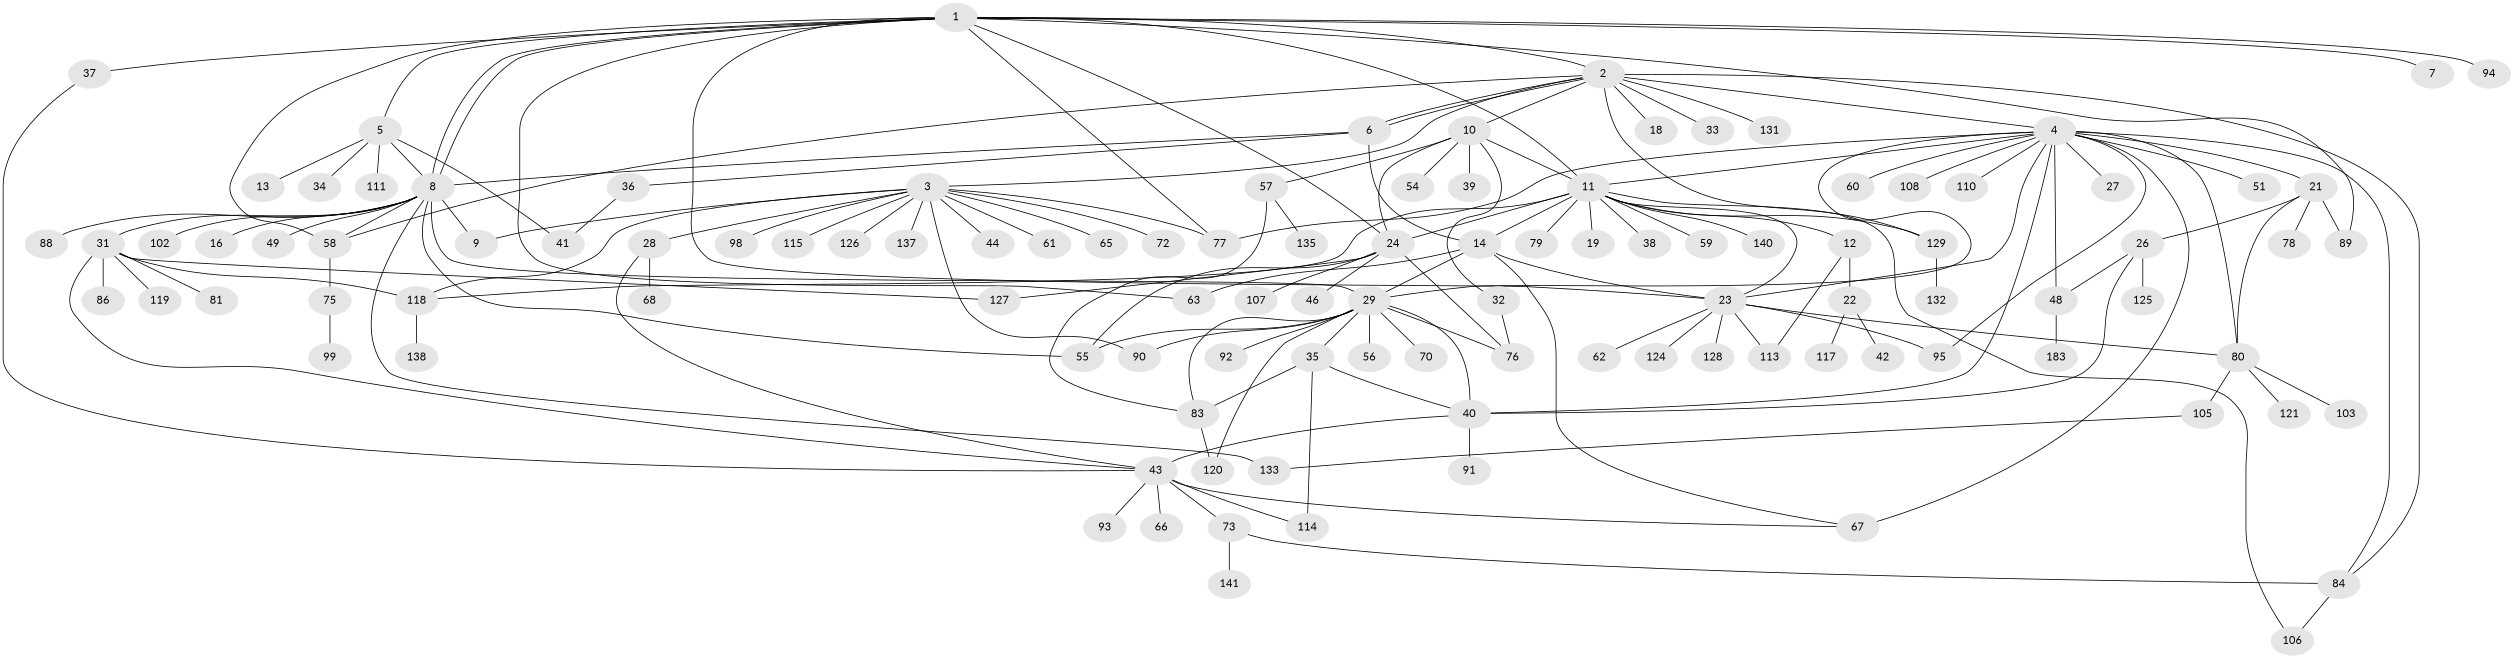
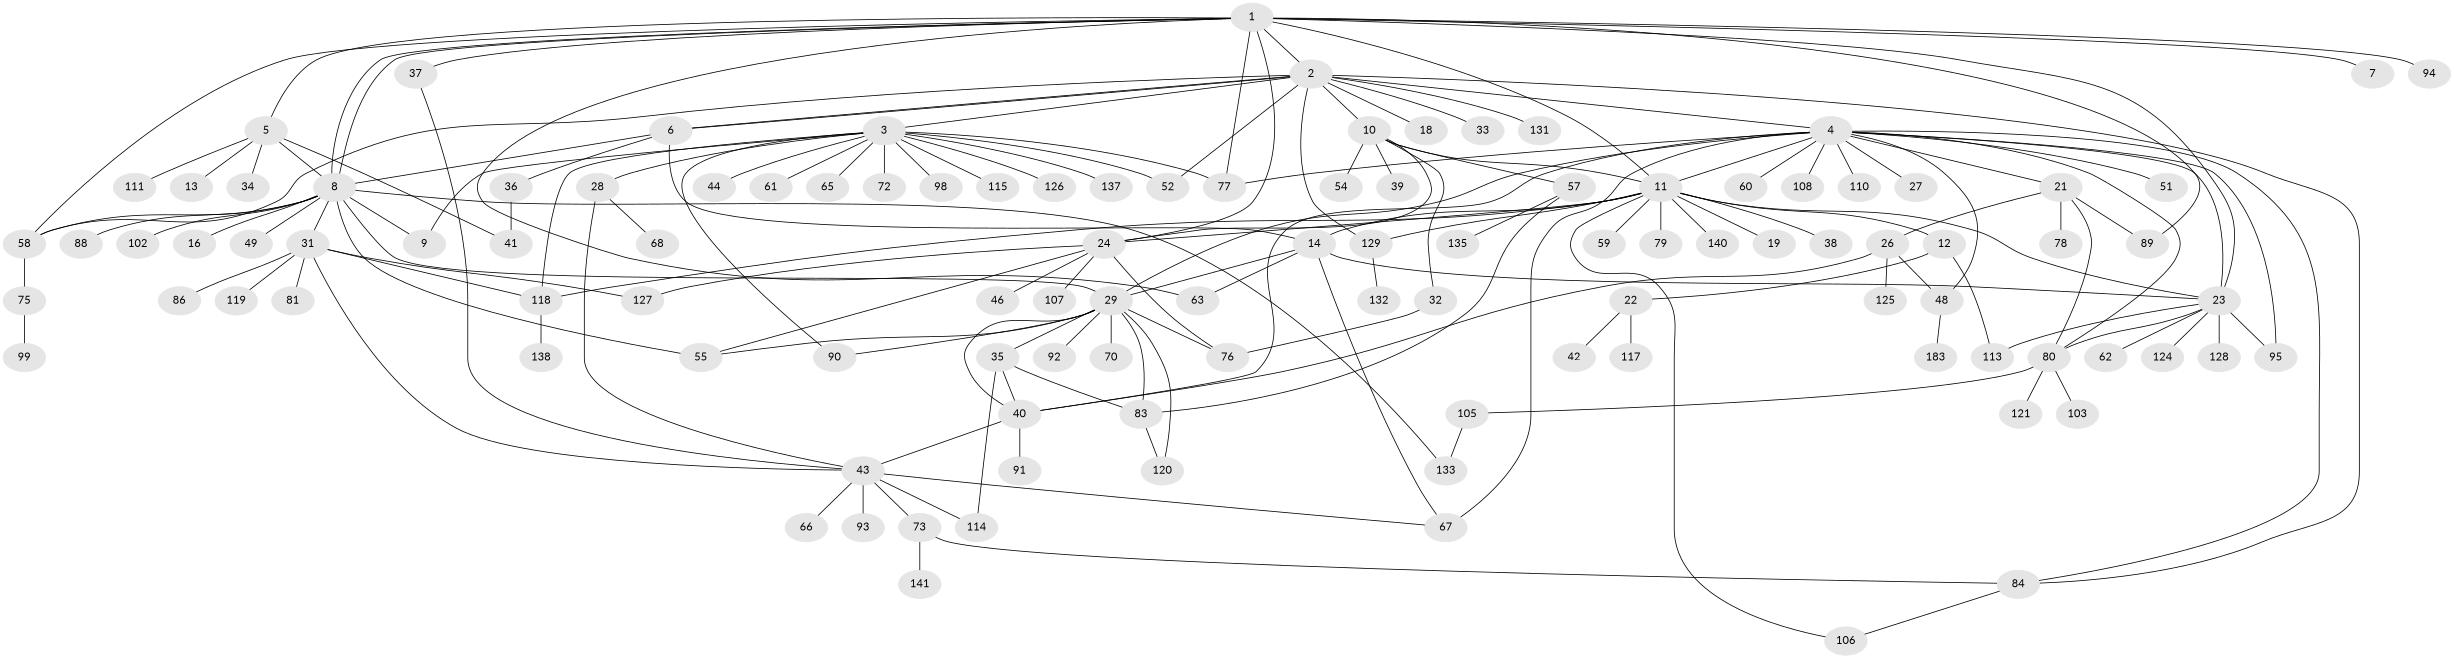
node "52": added
node "56": removed
